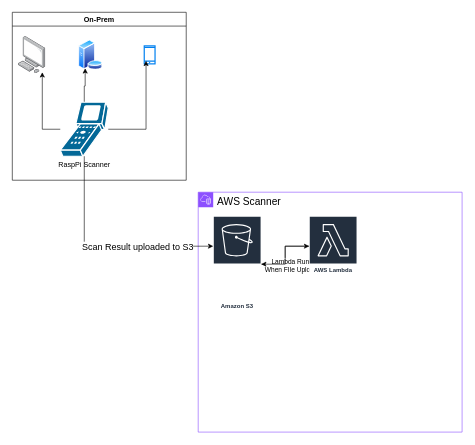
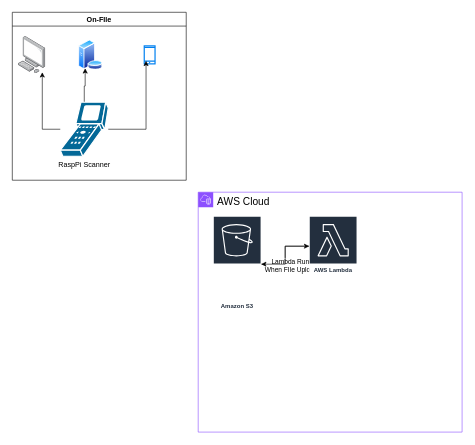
node "On-Prem": label "On-Prem" -> "On-FIle"
node "AWS Scanner": label "AWS Scanner" -> "AWS Cloud"
edge "RaspPi Scanner" -> "Amazon S3": removed, label "Scan Result uploaded to S3"
